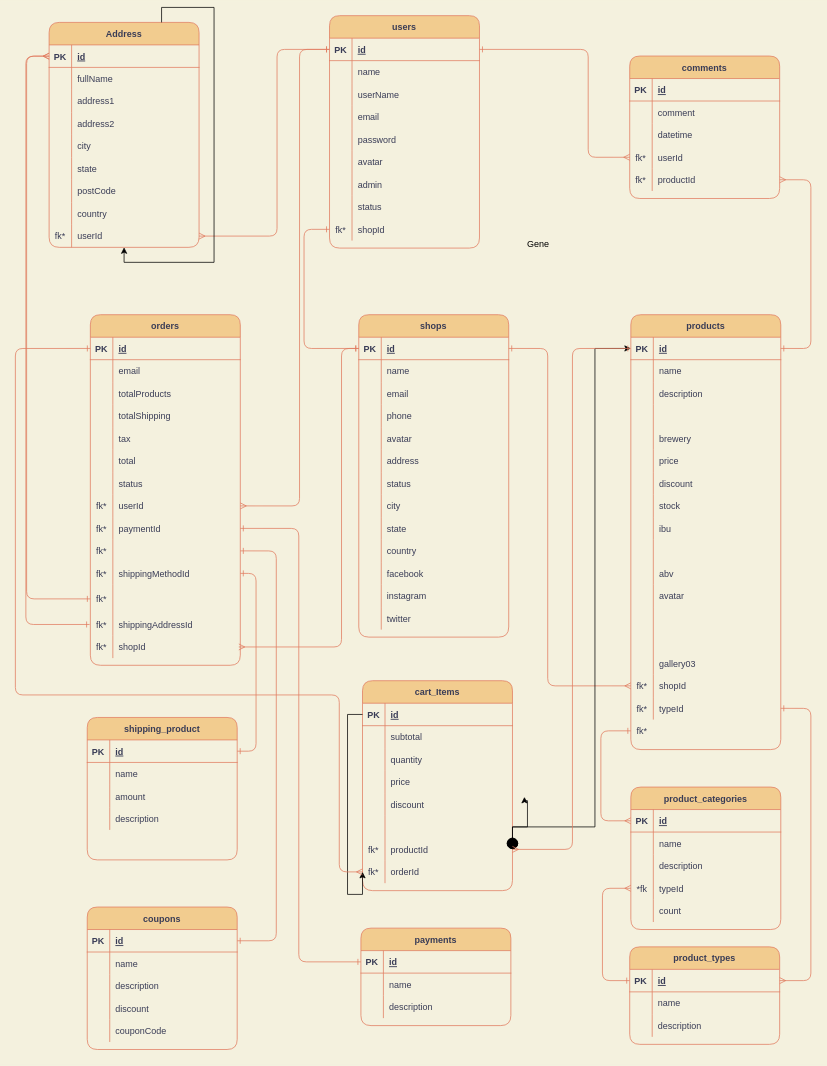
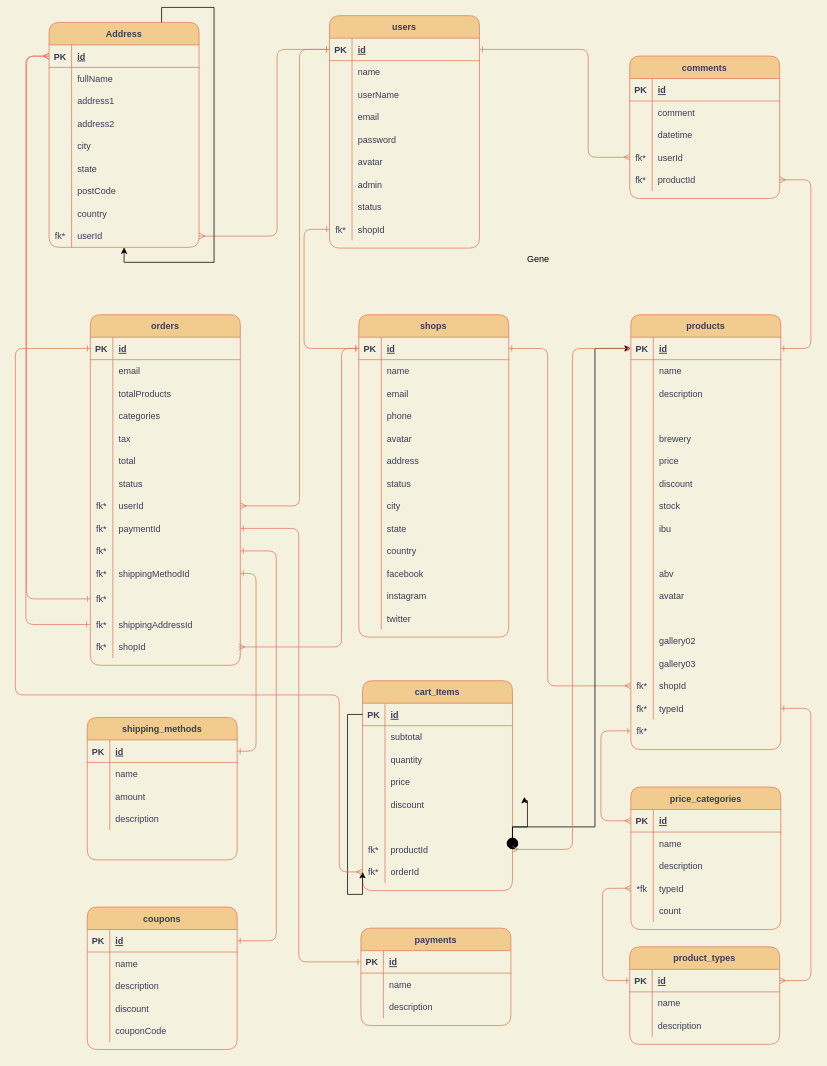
node "Gene": moved (538, 244) -> (538, 259)
node "totalShipping": label "totalShipping" -> "categories"
node "gallery02": added
node "shipping_product": label "shipping_product" -> "shipping_methods"
node "product_categories": label "product_categories" -> "price_categories"
